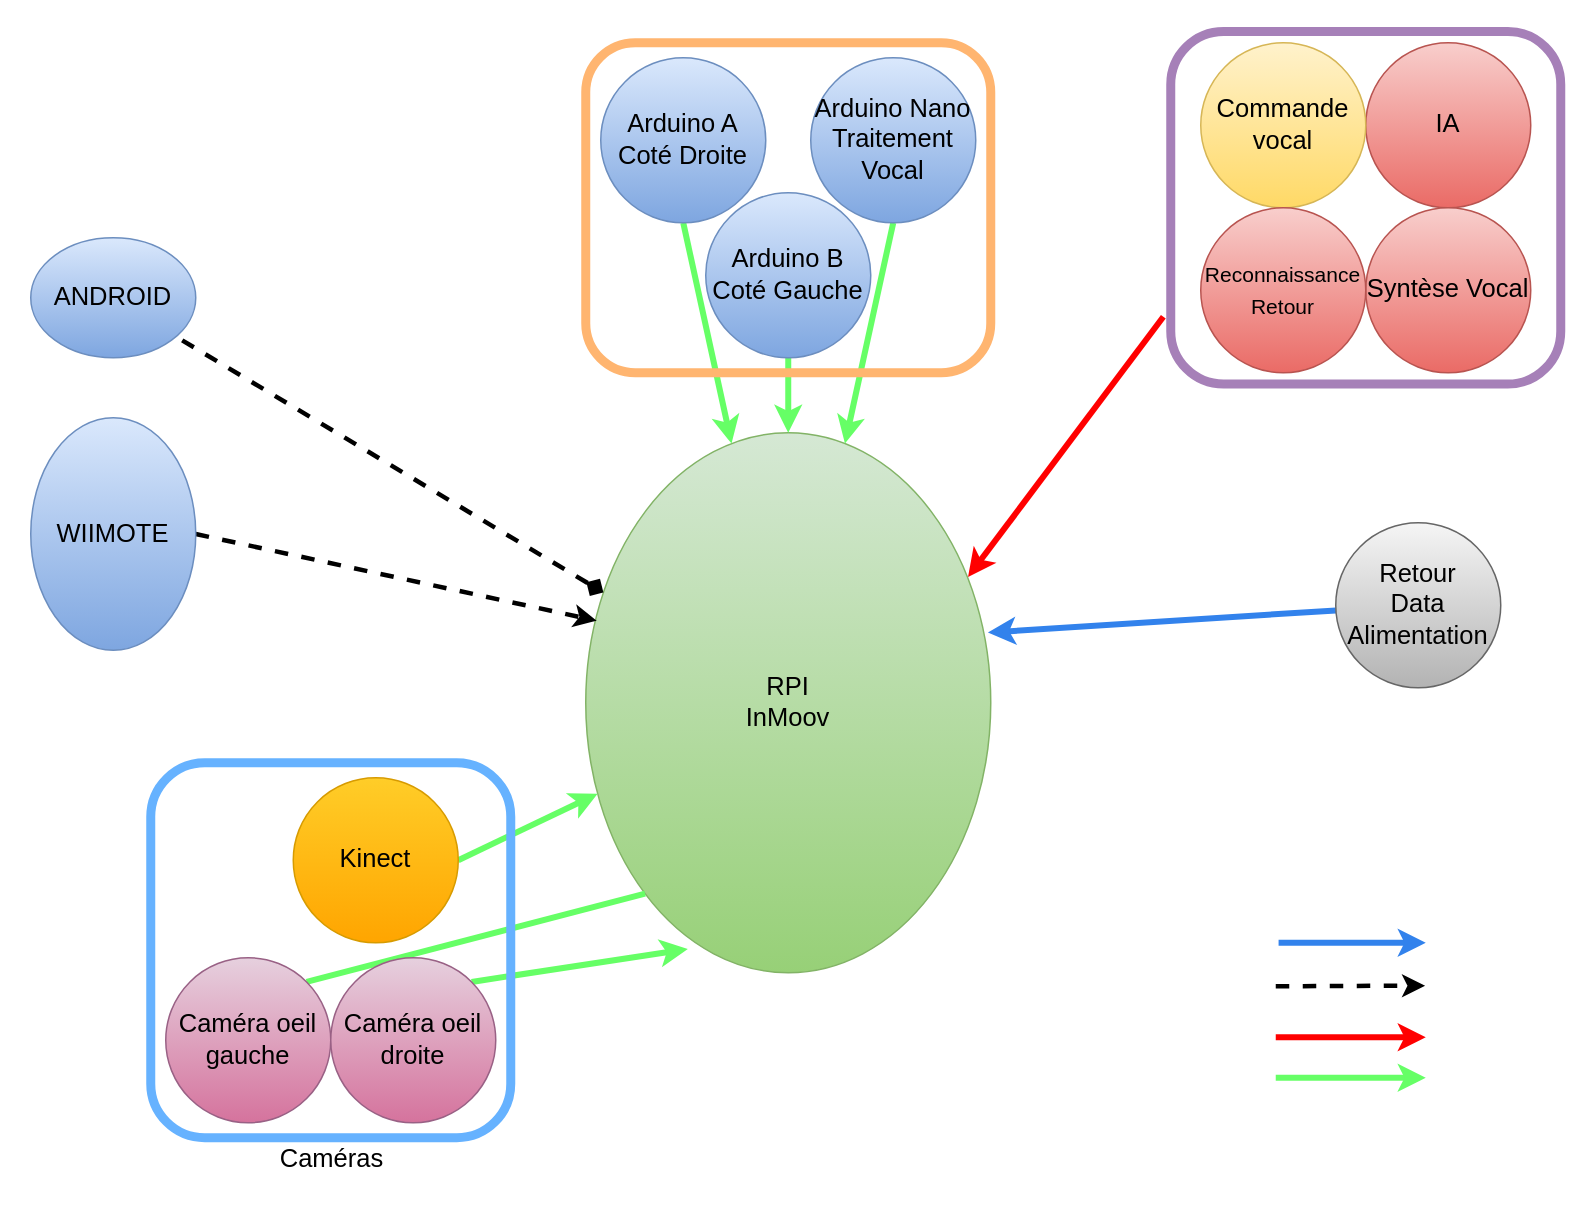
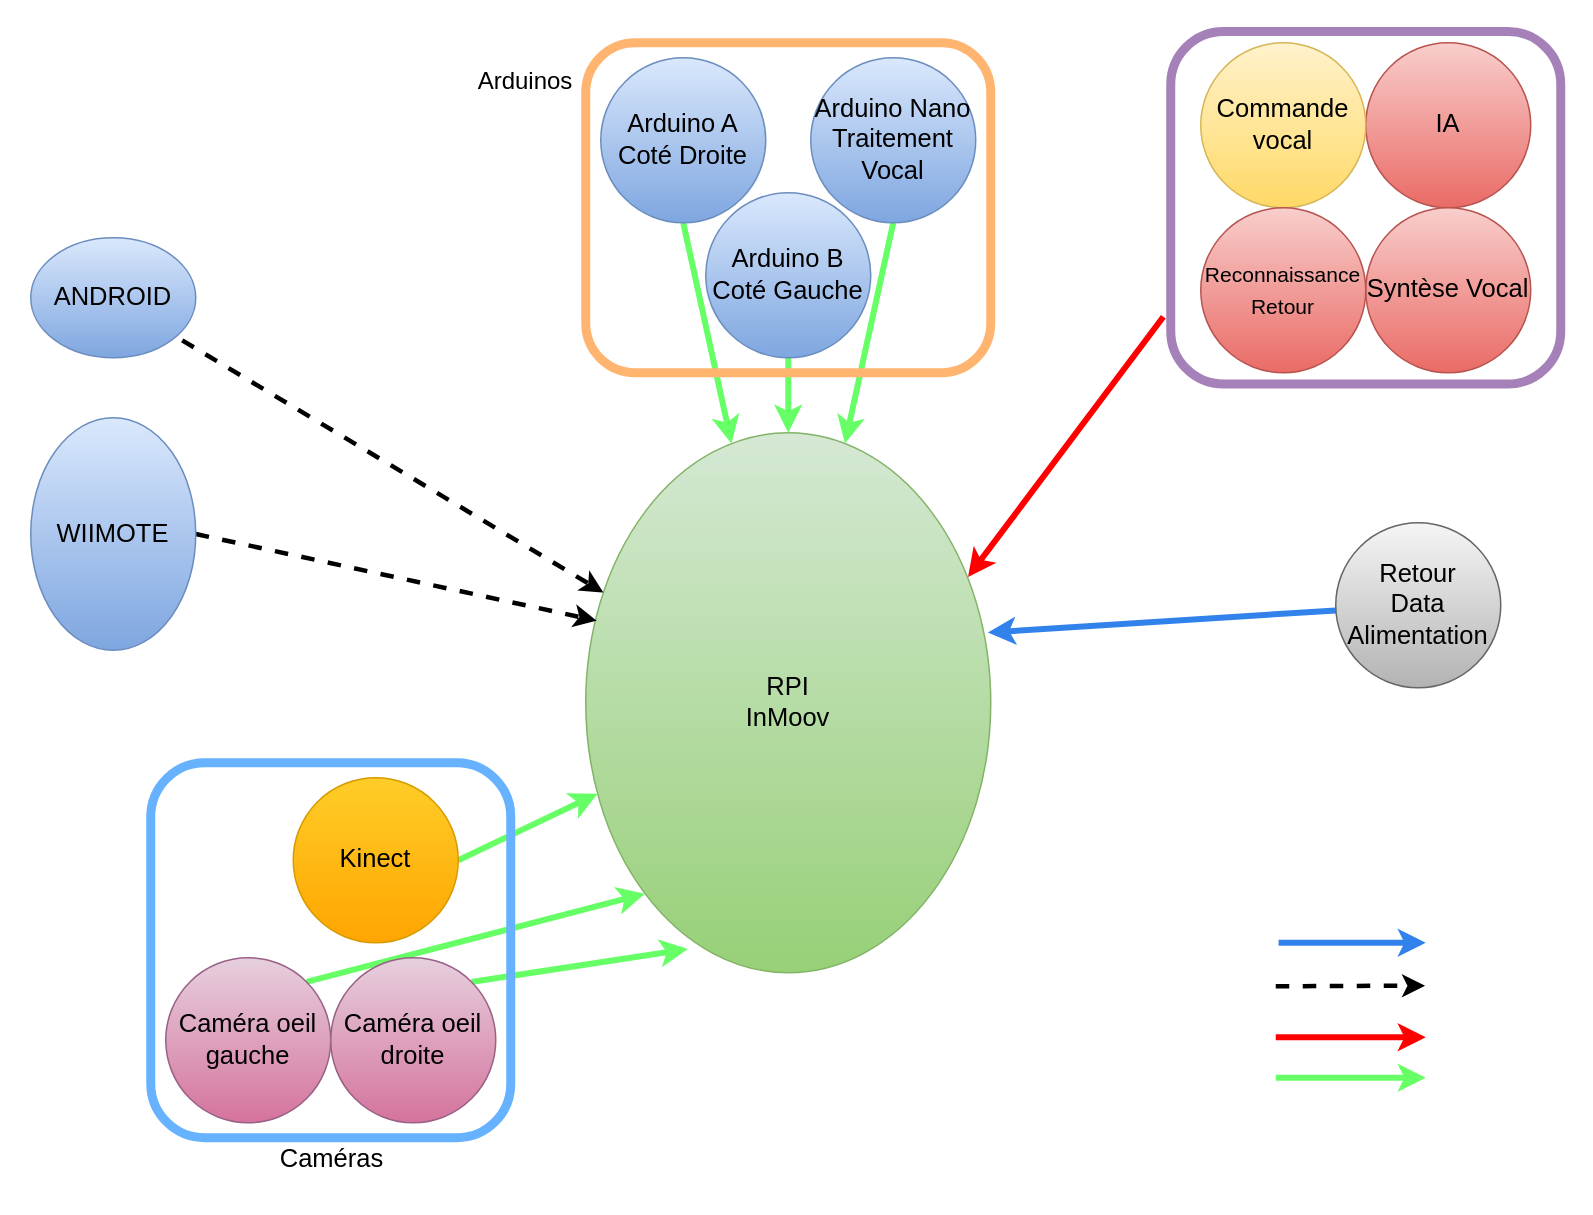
node "Arduinos": added
edge "ANDROID" -> "RPI InMoov": arrowhead diamond -> classic
edge "RPI InMoov" -- "Caméra oeil gauche": arrowhead none -> classic
